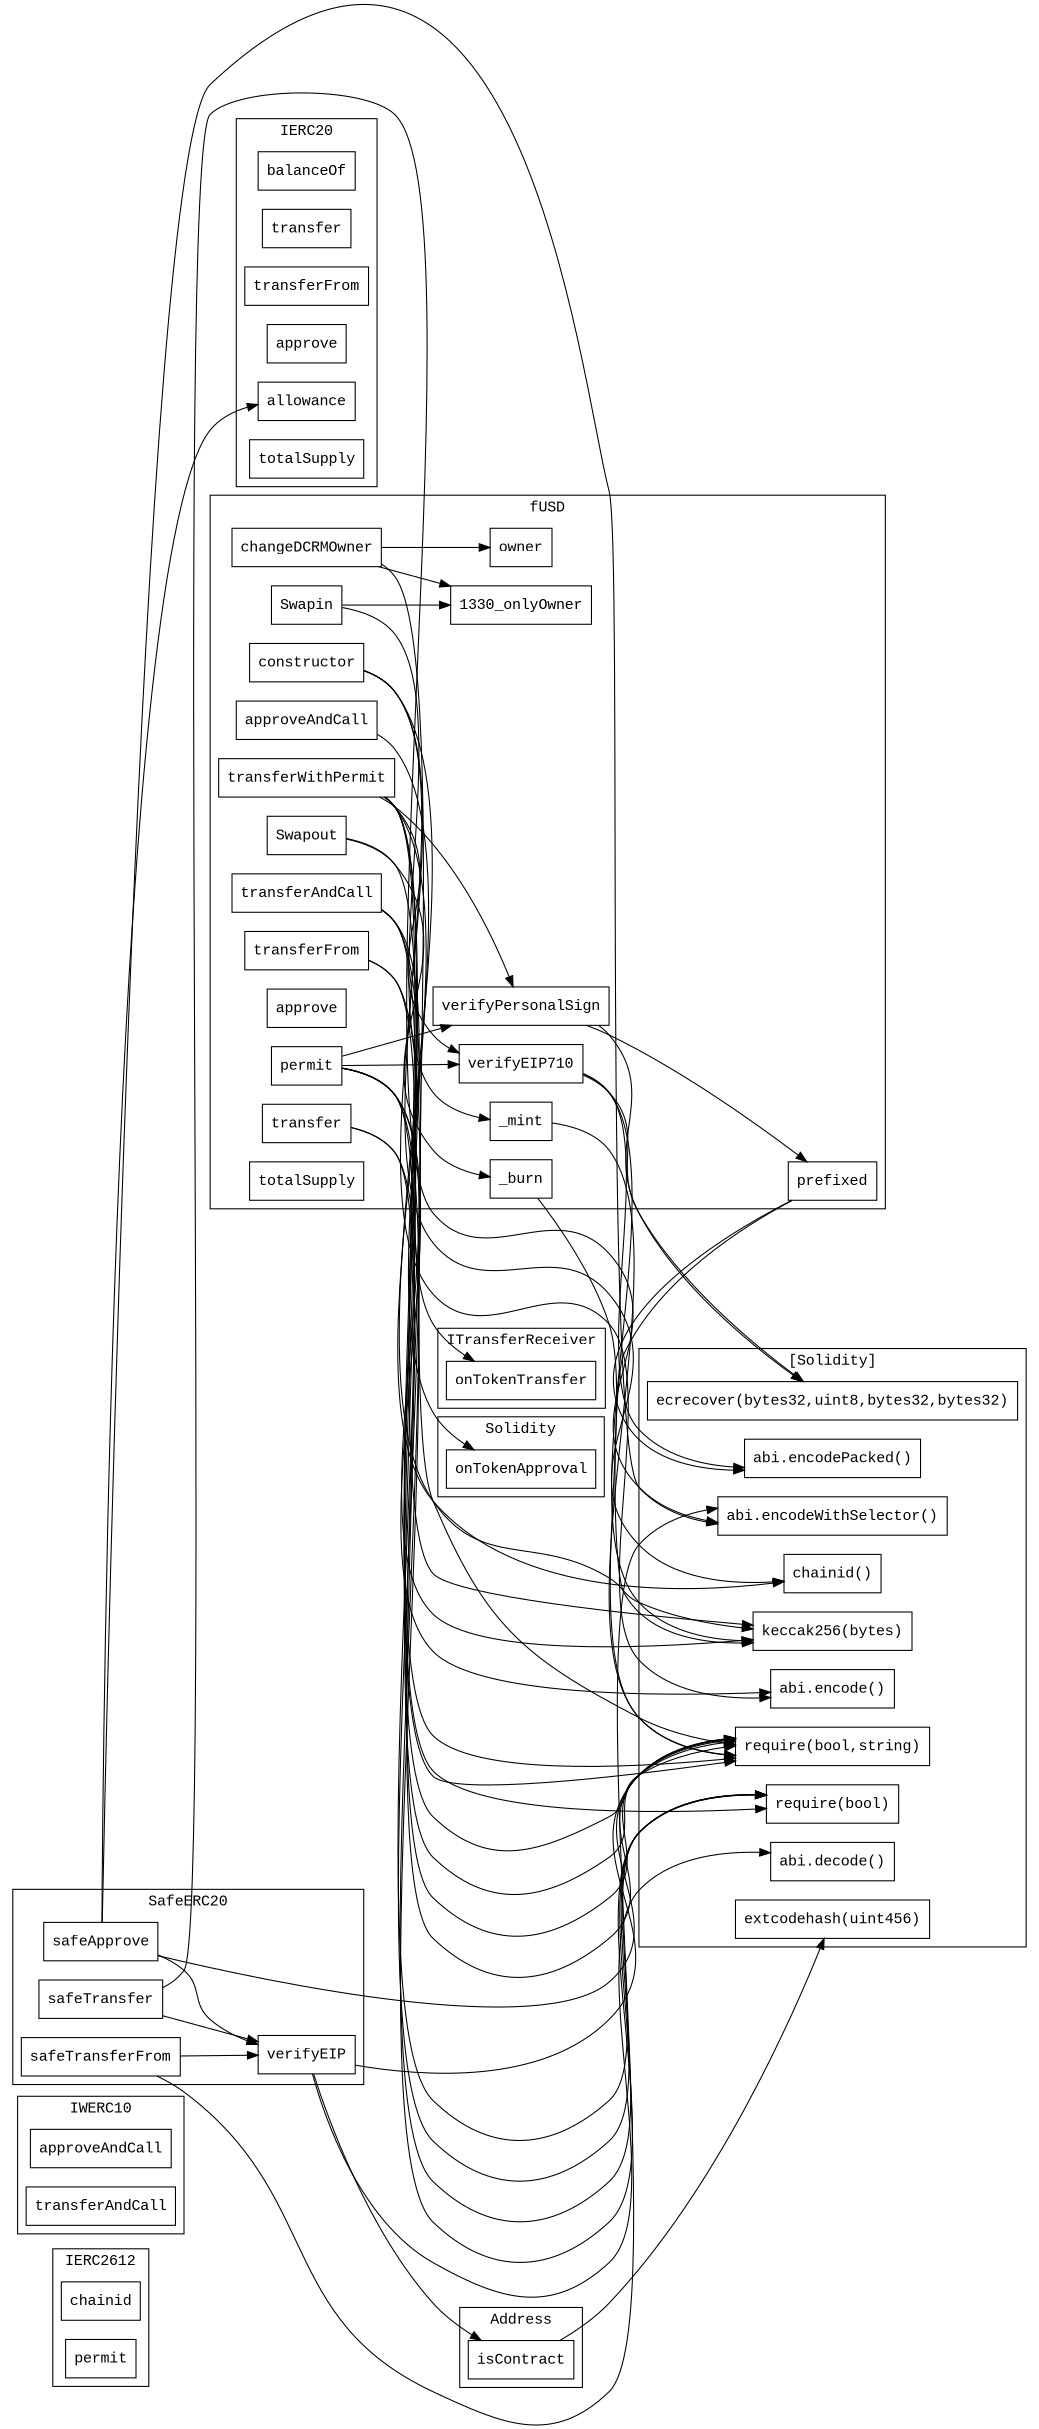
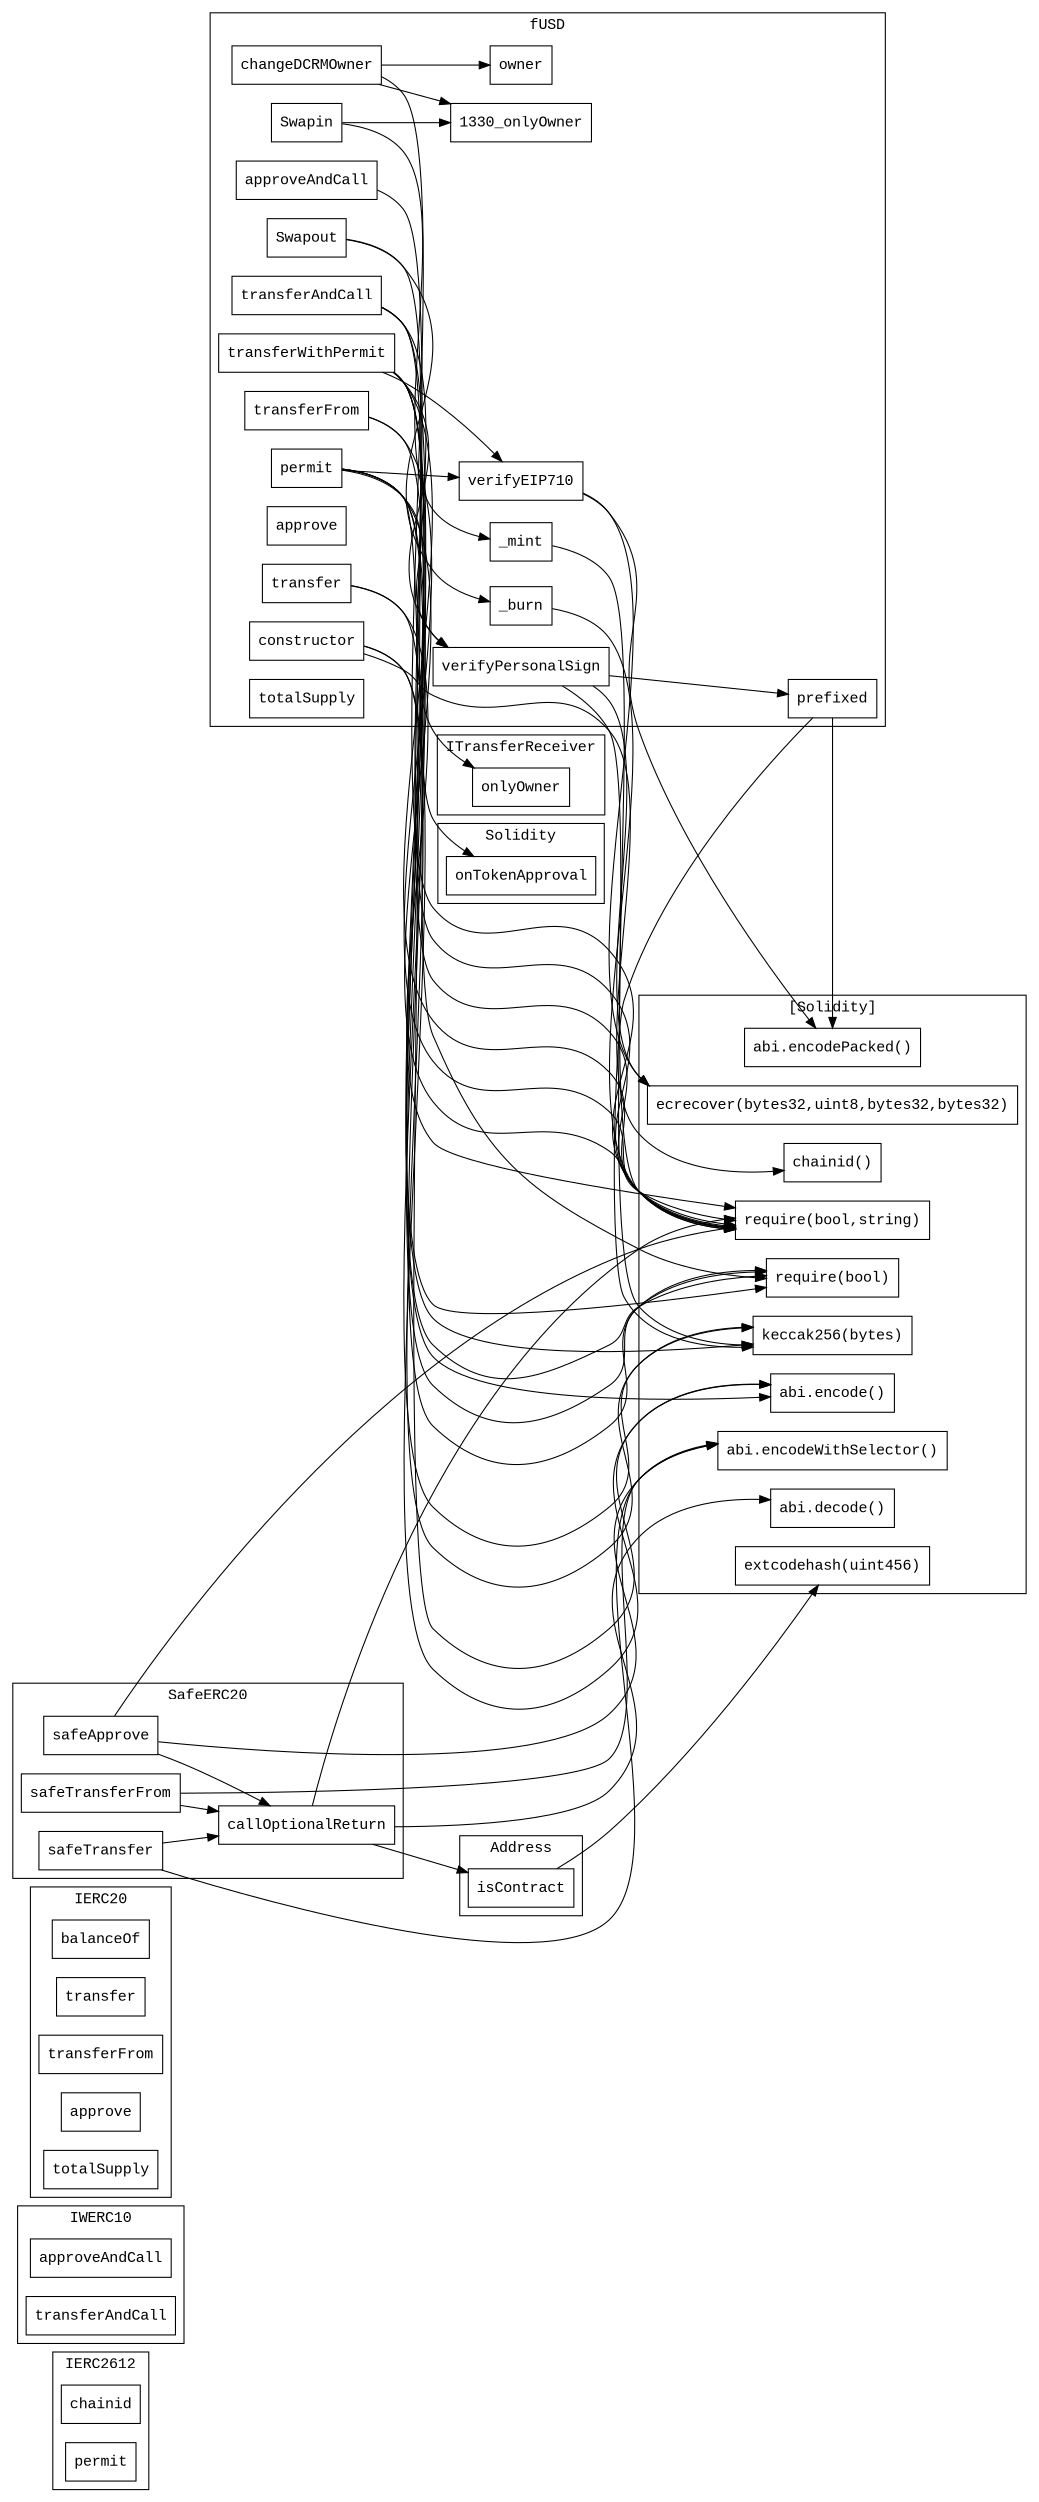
node "allowance": removed
node "onTokenTransfer": label "onTokenTransfer" -> "onlyOwner"
edge "verifyEIP710" -> "keccak256(bytes)": now "verifyPersonalSign" -> "keccak256(bytes)"
edge "transferWithPermit" -> "chainid()": now "transferWithPermit" -> "abi.encode()"
node "verifyEIP": label "verifyEIP" -> "callOptionalReturn"
